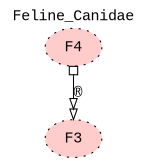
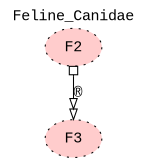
node "F4": label "F4" -> "F2"
